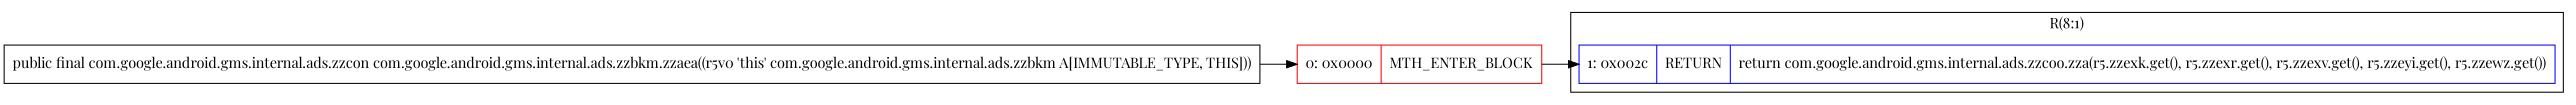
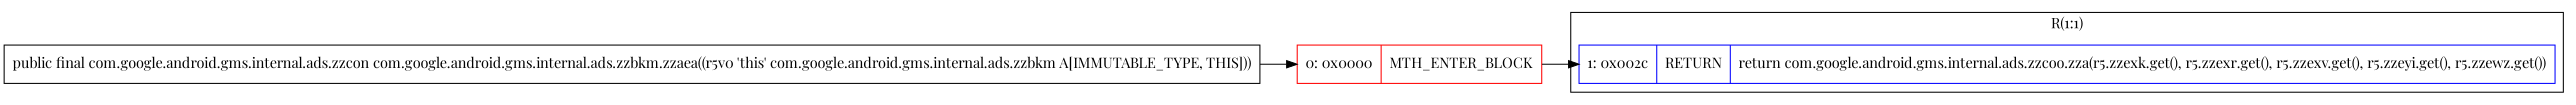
cluster "R(8:1)": label "R(8:1)" -> "R(1:1)"
